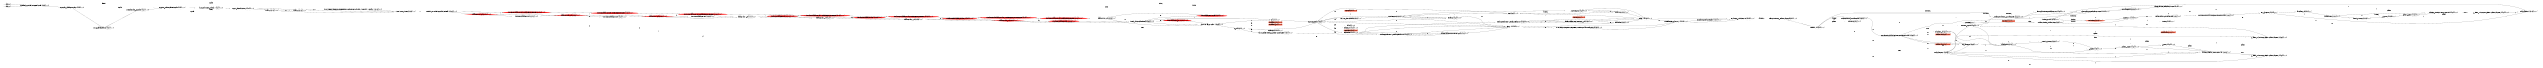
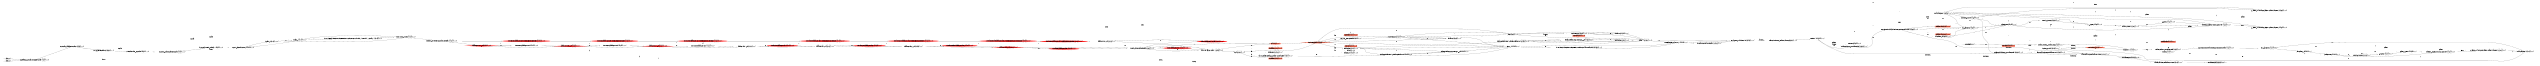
edge "q instanceof BoostQuery@@@10@@@['0', '0', '1']" -> "originalBoost = bq.getBoost()@@@13@@@['0', '0', '1']": label "rawMLTQuery" -> "true"
node "qf@@@27@@@['1', '1', '0']": fillcolor white -> tomato
node "!StringUtils.isEmpty(fieldName)@@@28@@@['1', '1', '0']": fillcolor white -> tomato
node "return realMLTQuery.build()@@@73@@@['1', '0', '0']": added
